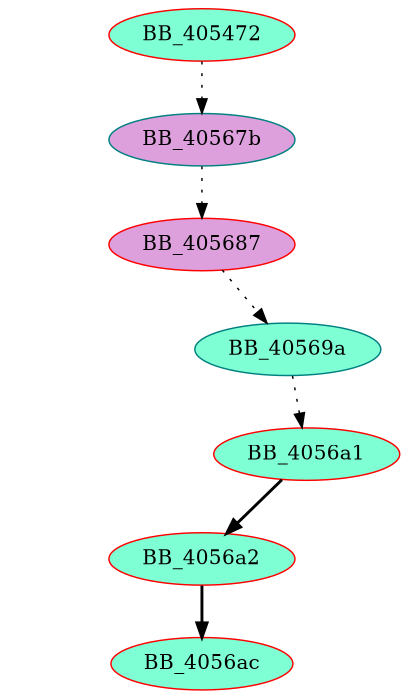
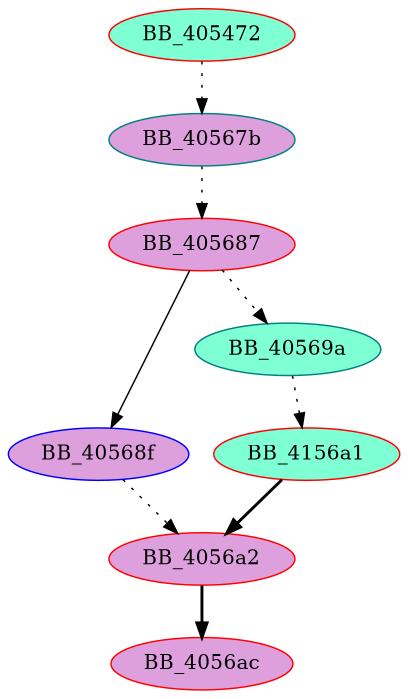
node "BB_40568f": added
node "BB_4056a1": label "BB_4056a1" -> "BB_4156a1"
node "BB_4056a2": fillcolor aquamarine -> plum
node "BB_4056ac": fillcolor aquamarine -> plum
